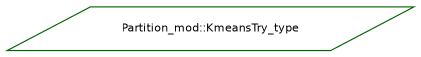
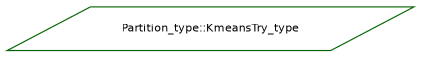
node "Partition_mod::KmeansTry_type": label "Partition_mod::KmeansTry_type" -> "Partition_type::KmeansTry_type"
